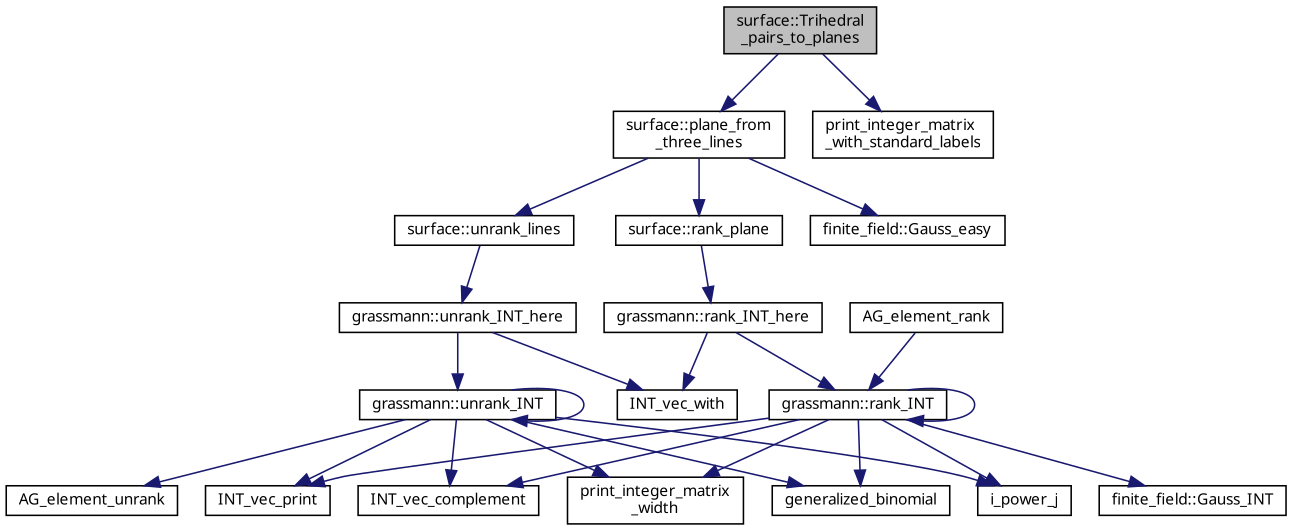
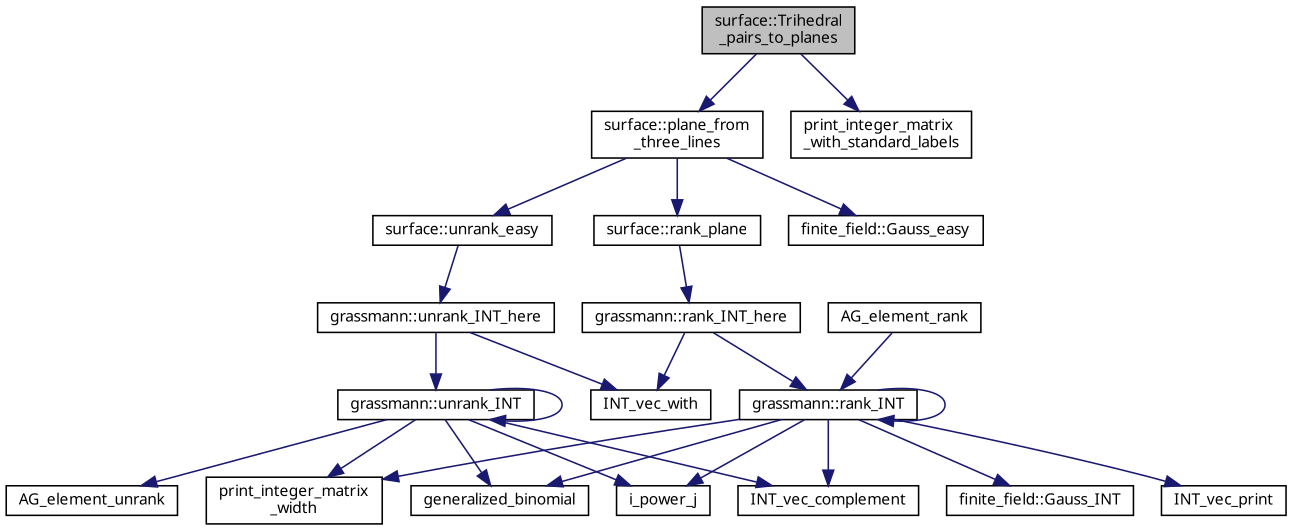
node "surface::unrank_lines": label "surface::unrank_lines" -> "surface::unrank_easy"
edge "grassmann::unrank_INT" -> "INT_vec_print": removed
